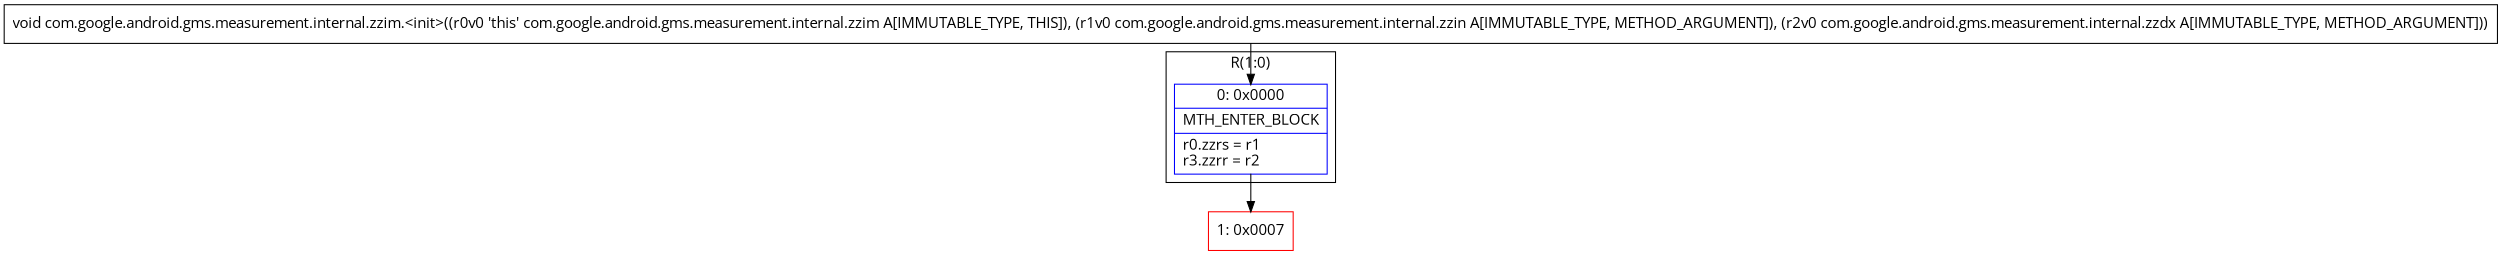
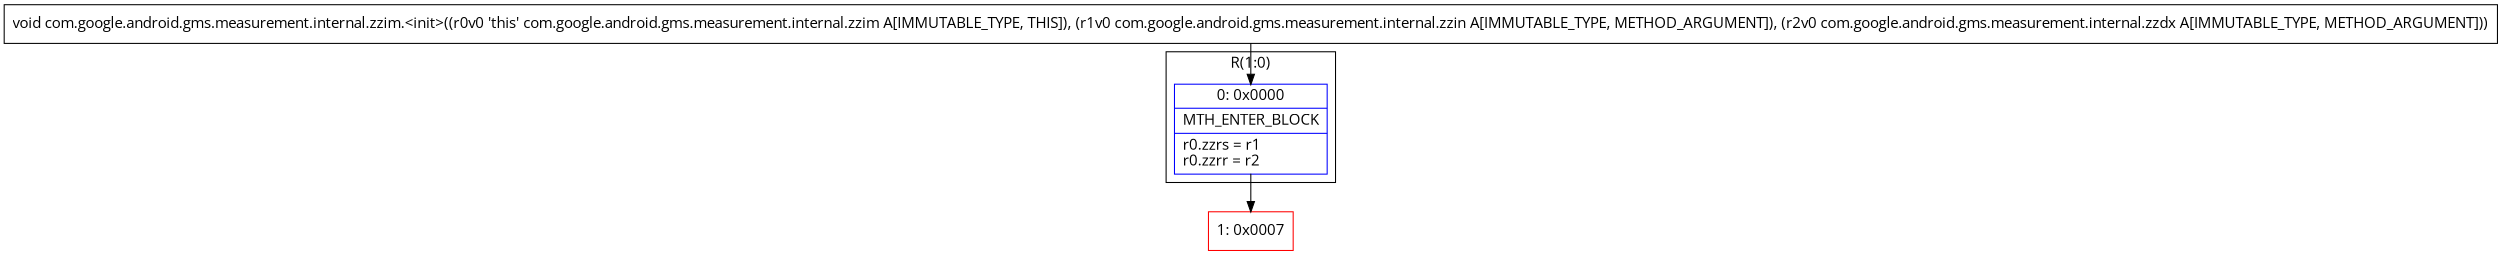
node "0: 0x0000": text "r3.zzrr = r2" -> "r0.zzrr = r2"
